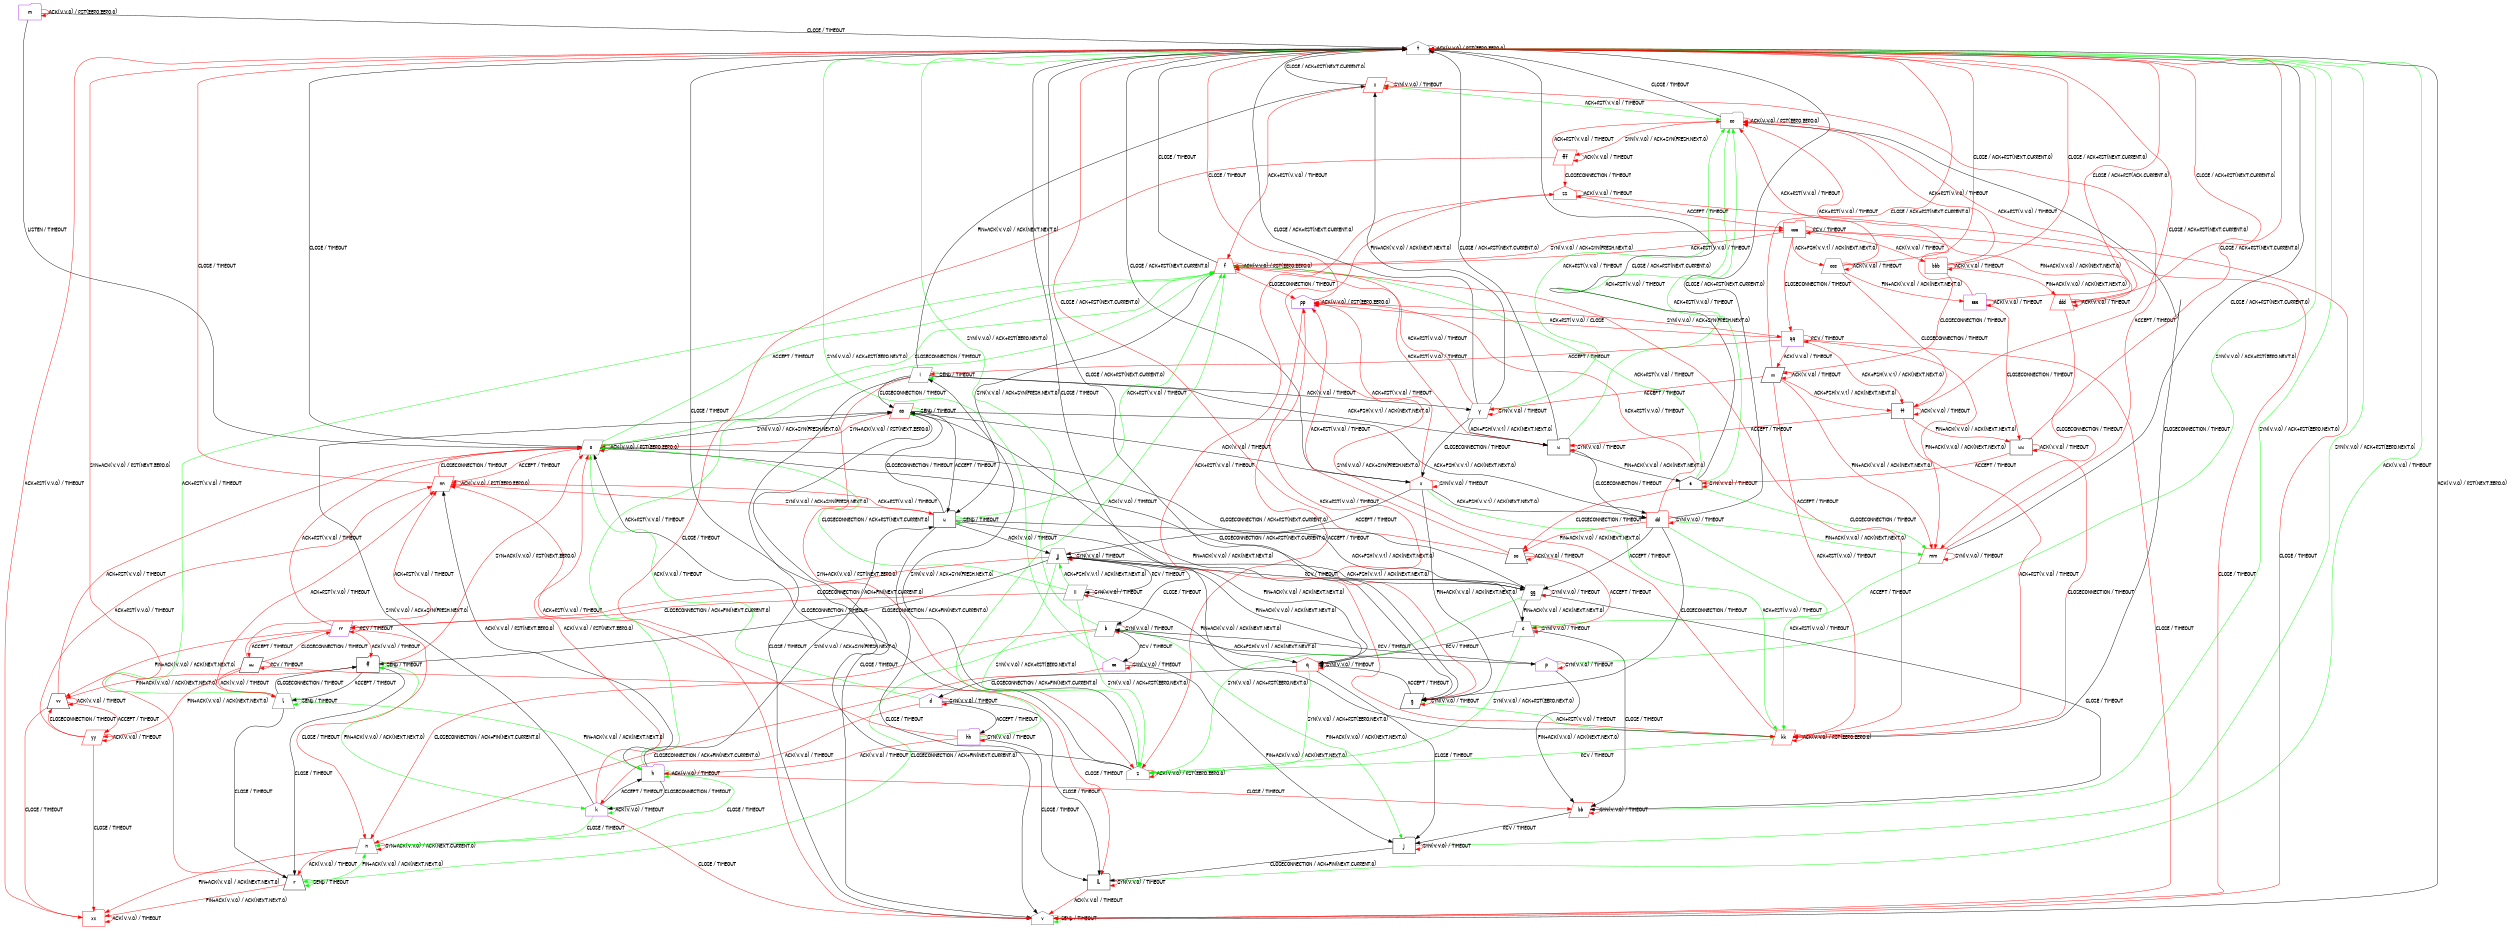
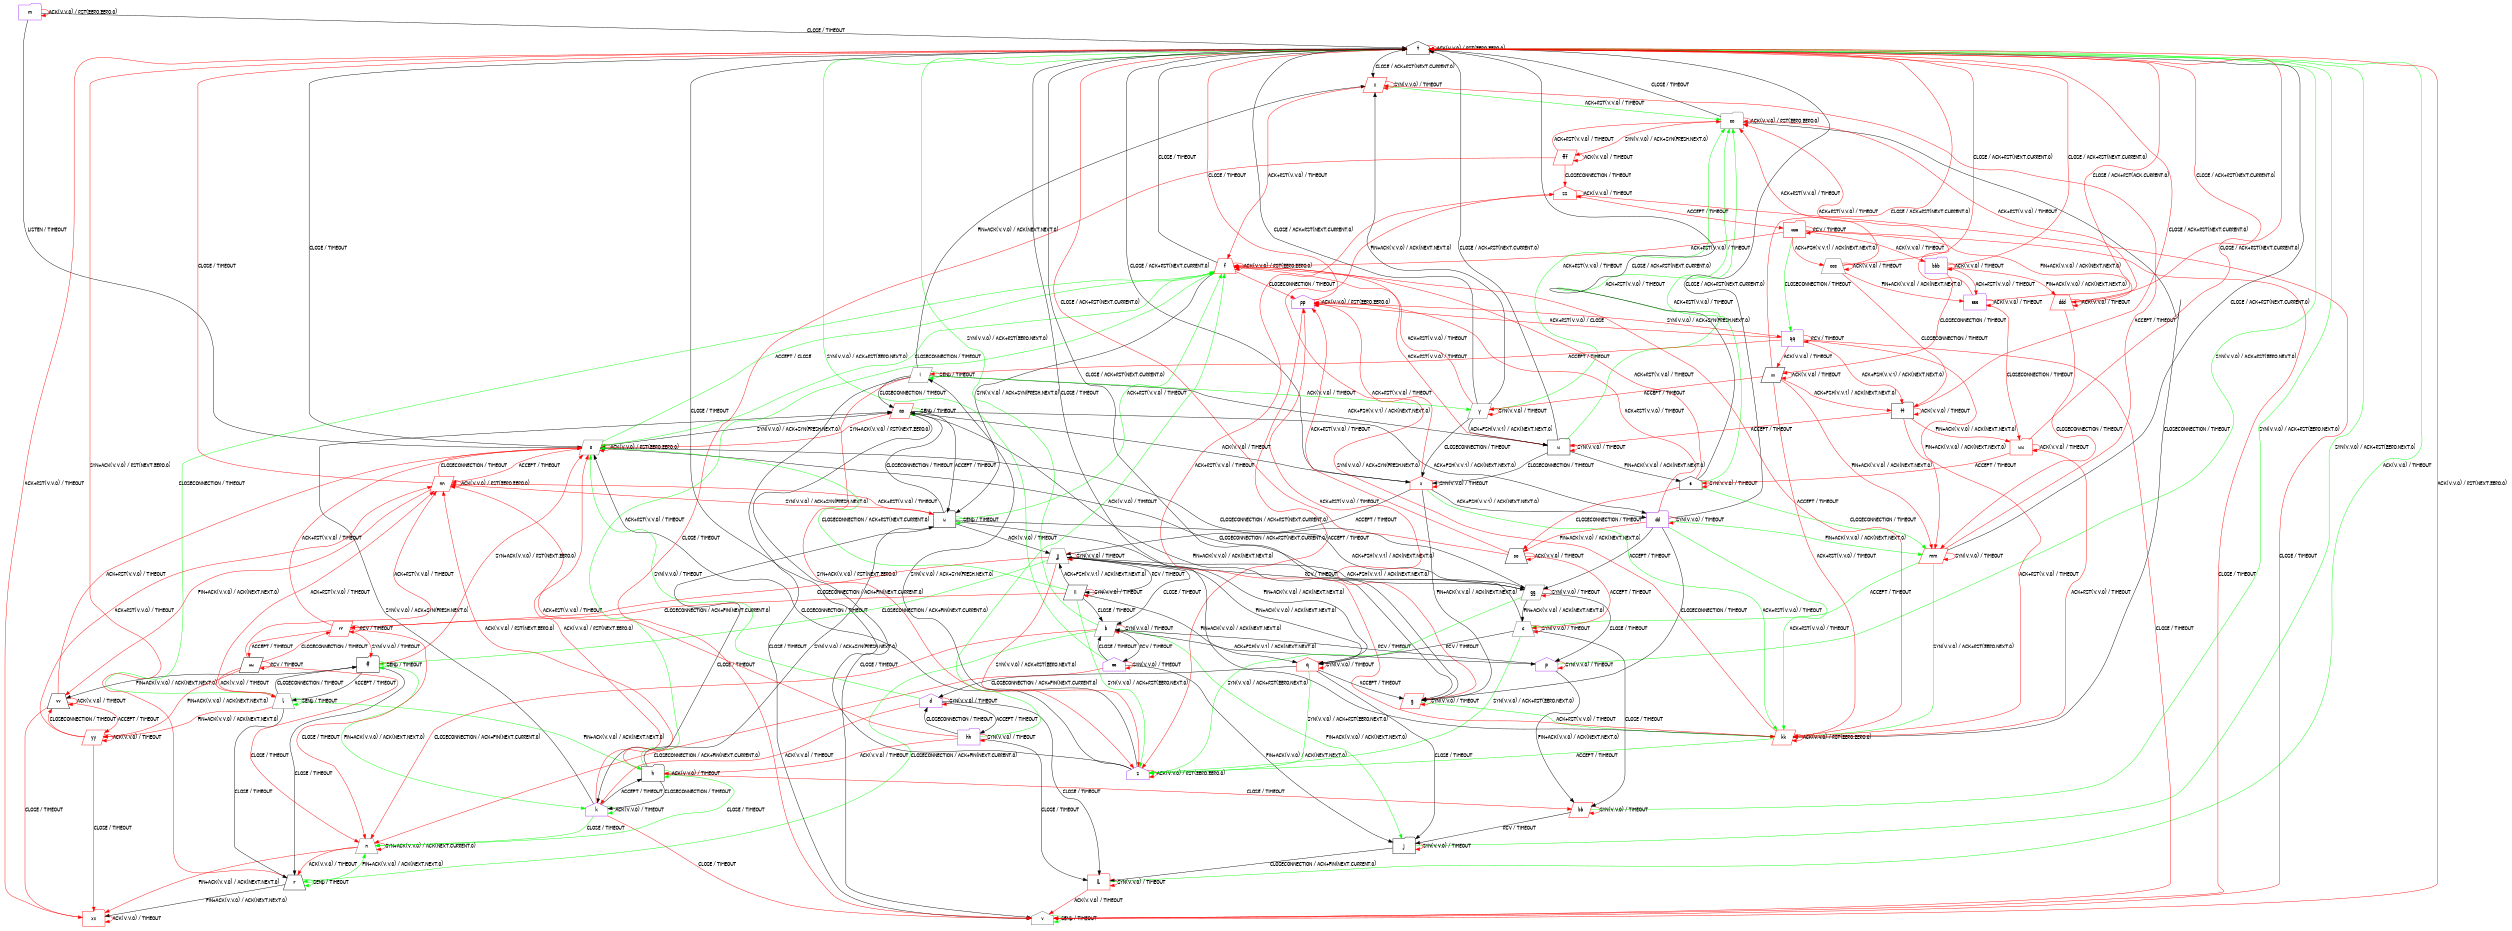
node "t": color gray40 -> black
edge "s" -> "t": reversed
edge "bbb" -> "cc": now "bbb" -> "eee"
edge "f" -> "aaa": removed, label "SYN(V,V,0) / ACK+SYN(FRESH,NEXT,0)"
node "bbb": color red -> purple
edge "aaa" -> "qq": color red -> green
edge "e" -> "f": color green -> red
edge "o" -> "f": label "ACCEPT / TIMEOUT" -> "ACCEPT / CLOSE"
edge "i" -> "y": color black -> green
node "ww": color black -> red
edge "l" -> "f": label "ACK+RST(V,V,0) / TIMEOUT" -> "CLOSECONNECTION / TIMEOUT"
edge "w" -> "dd": now "w" -> "x"
node "dd": color red -> purple
edge "d" -> "o": label "ACK(V,V,0) / TIMEOUT" -> "SYN(V,V,0) / TIMEOUT"
edge "ii" -> "jj": color green -> black
node "ii": color gray40 -> black
edge "ww" -> "kk": label "CLOSECONNECTION / TIMEOUT" -> "ACK+RST(V,V,0) / TIMEOUT"
edge "ii" -> "b": added, label "CLOSE / TIMEOUT"
node "rr": color purple -> red
edge "jj" -> "ff": color black -> green
edge "rr" -> "vv": now "nn" -> "vv"
edge "rr" -> "ff": label "ACK(V,V,0) / TIMEOUT" -> "SYN(V,V,0) / TIMEOUT"
edge "ee" -> "b": added, label "CLOSE / TIMEOUT"
edge "h" -> "nn": color black -> red
edge "v" -> "t": color black -> red
edge "g" -> "q": reversed
edge "ff" -> "vv": color red -> black
edge "jj" -> "z": color green -> red
edge "uu" -> "ll": now "uu" -> "n"
node "g": color black -> red
edge "mm" -> "kk": added, label "SYN(V,V,0) / ACK+RST(ZERO,NEXT,0)"
edge "gg" -> "bb": now "gg" -> "p"
edge "l" -> "yy": added, label "FIN+ACK(V,V,0) / ACK(NEXT,NEXT,0)"
edge "hh" -> "d": added, label "CLOSECONNECTION / TIMEOUT"
edge "u" -> "v": now "u" -> "k"
edge "kk" -> "z": label "RCV / TIMEOUT" -> "ACCEPT / TIMEOUT"
node "h": color purple -> black
node "z": color gray40 -> purple
node "ll": color black -> red
edge "r" -> "xx": color red -> black
